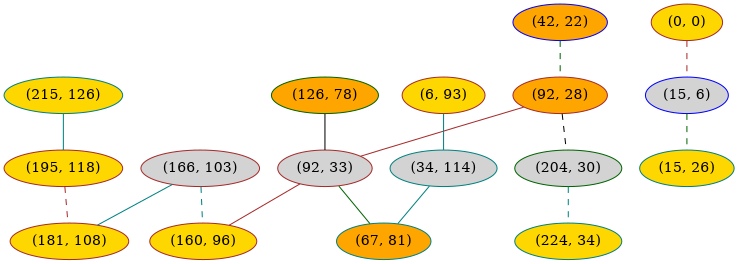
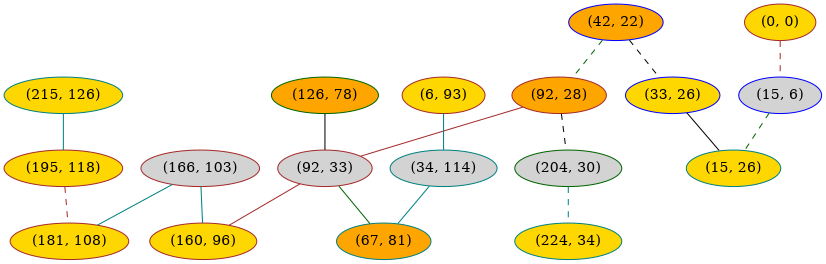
node "(33, 26)": added
edge "(166, 103)" -- "(160, 96)": style dashed -> solid
